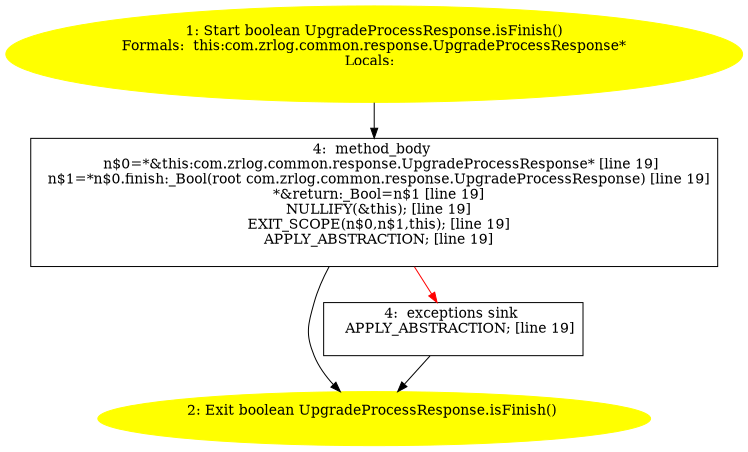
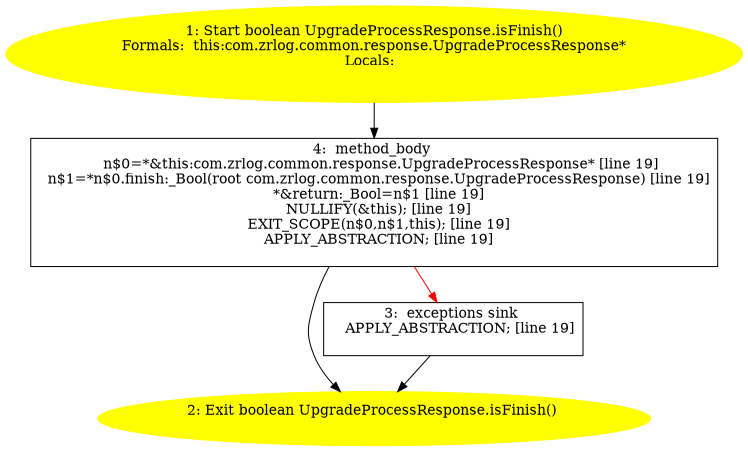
node "4:  exceptions sink APPLY_ABSTRACTION; [line 19]": label "4:  exceptions sink APPLY_ABSTRACTION; [line 19]" -> "3:  exceptions sink APPLY_ABSTRACTION; [line 19]"
